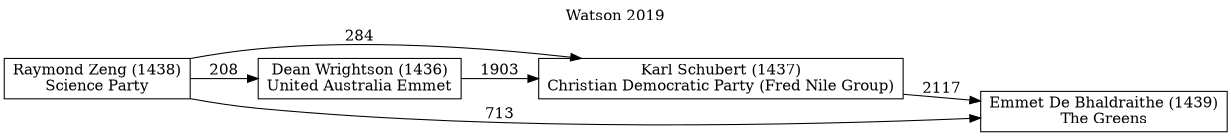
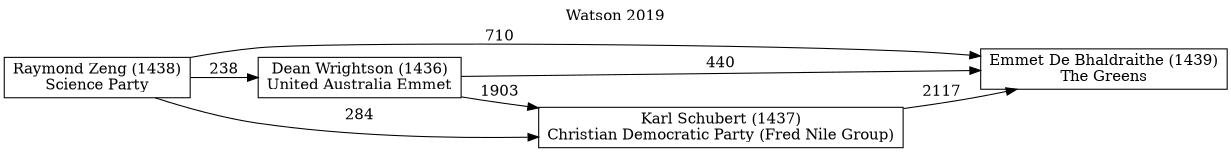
edge "Raymond Zeng (1438) Science Party" -> "Dean Wrightson (1436) United Australia Emmet": label "208" -> "238"
edge "Dean Wrightson (1436) United Australia Emmet" -> "Emmet De Bhaldraithe (1439) The Greens": added, label "440"
edge "Raymond Zeng (1438) Science Party" -> "Emmet De Bhaldraithe (1439) The Greens": label "713" -> "710"
